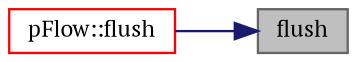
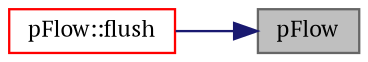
node "flush": label "flush" -> "pFlow"
